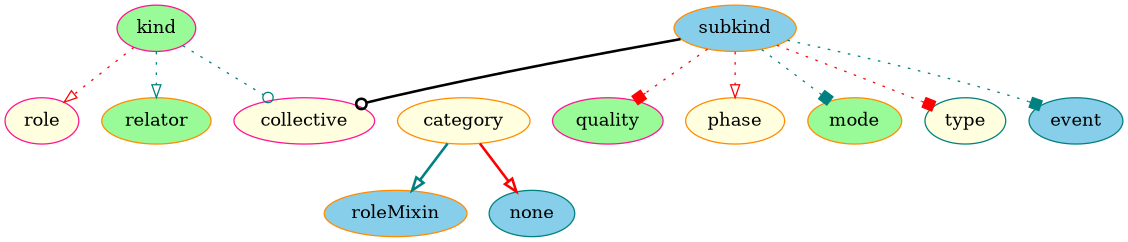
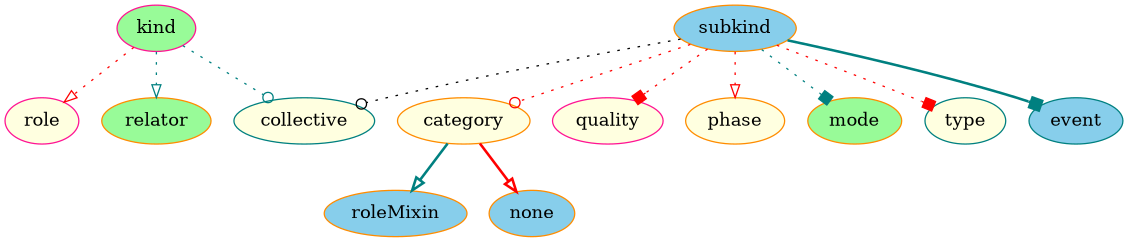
edge "subkind" -> "event": style dotted -> bold
edge "subkind" -> "collective": style bold -> dotted
edge "subkind" -> "category": added
node "collective": color deeppink -> teal
node "quality": fillcolor palegreen -> lightyellow
node "none": color teal -> darkorange
